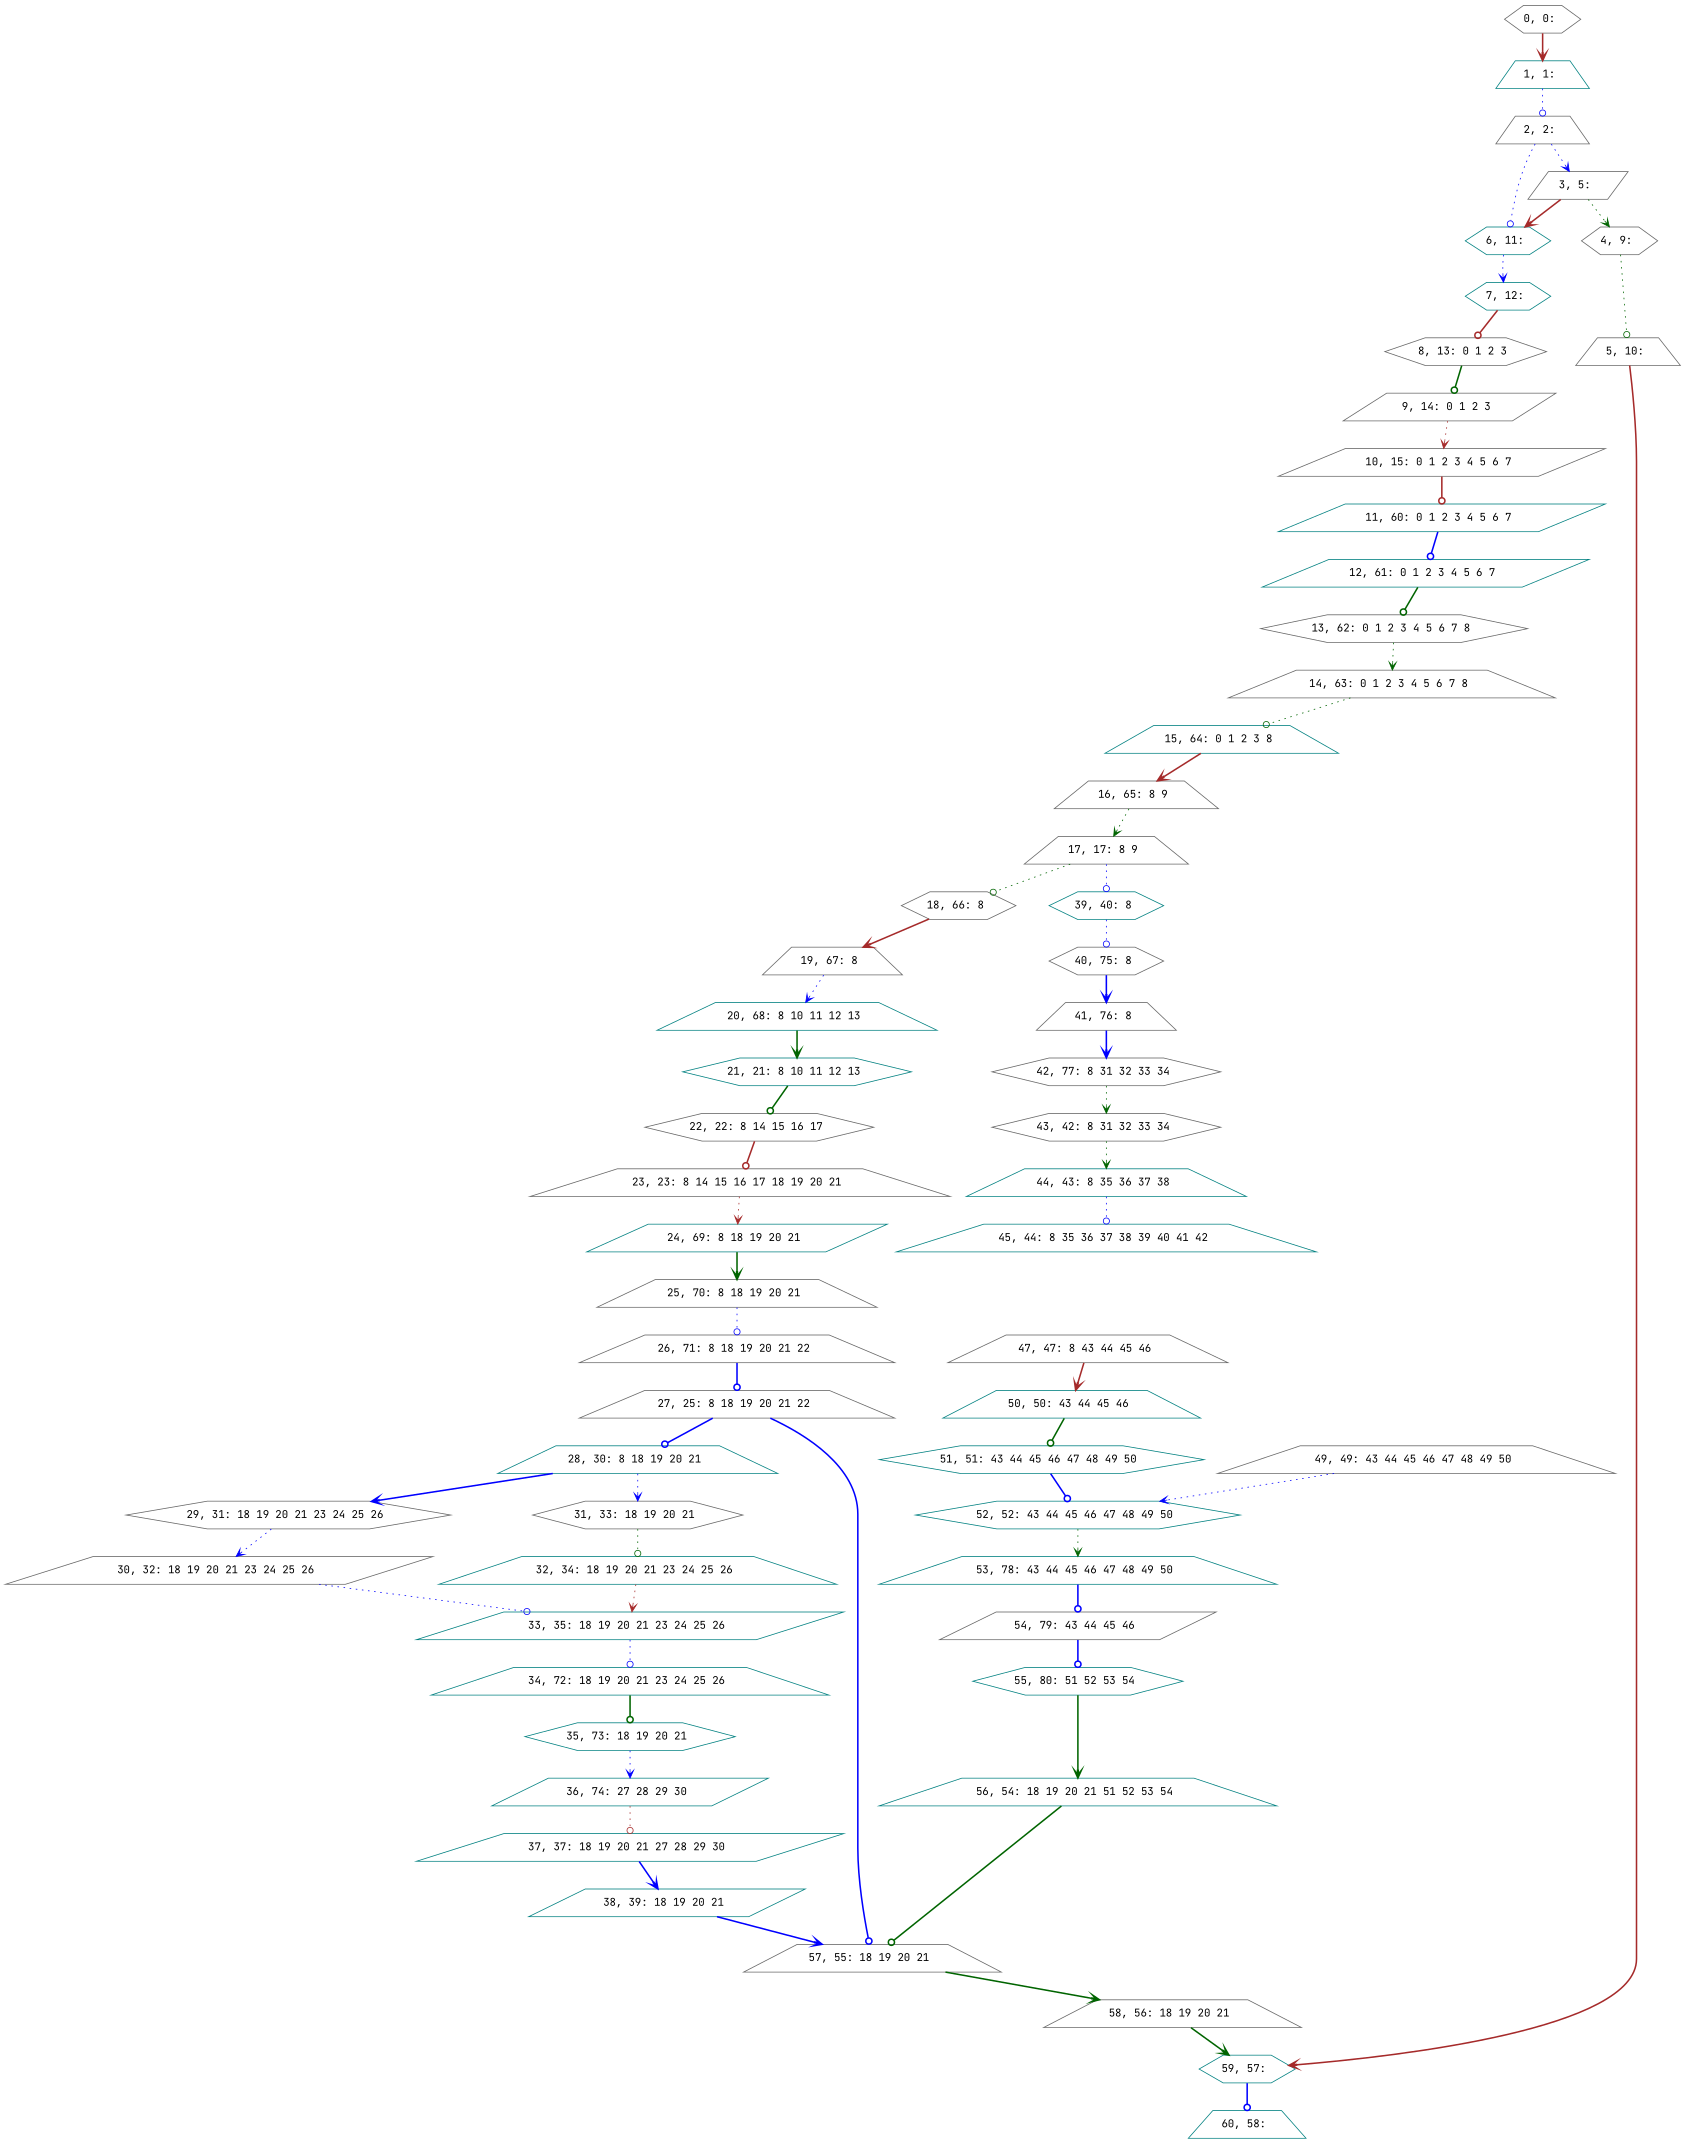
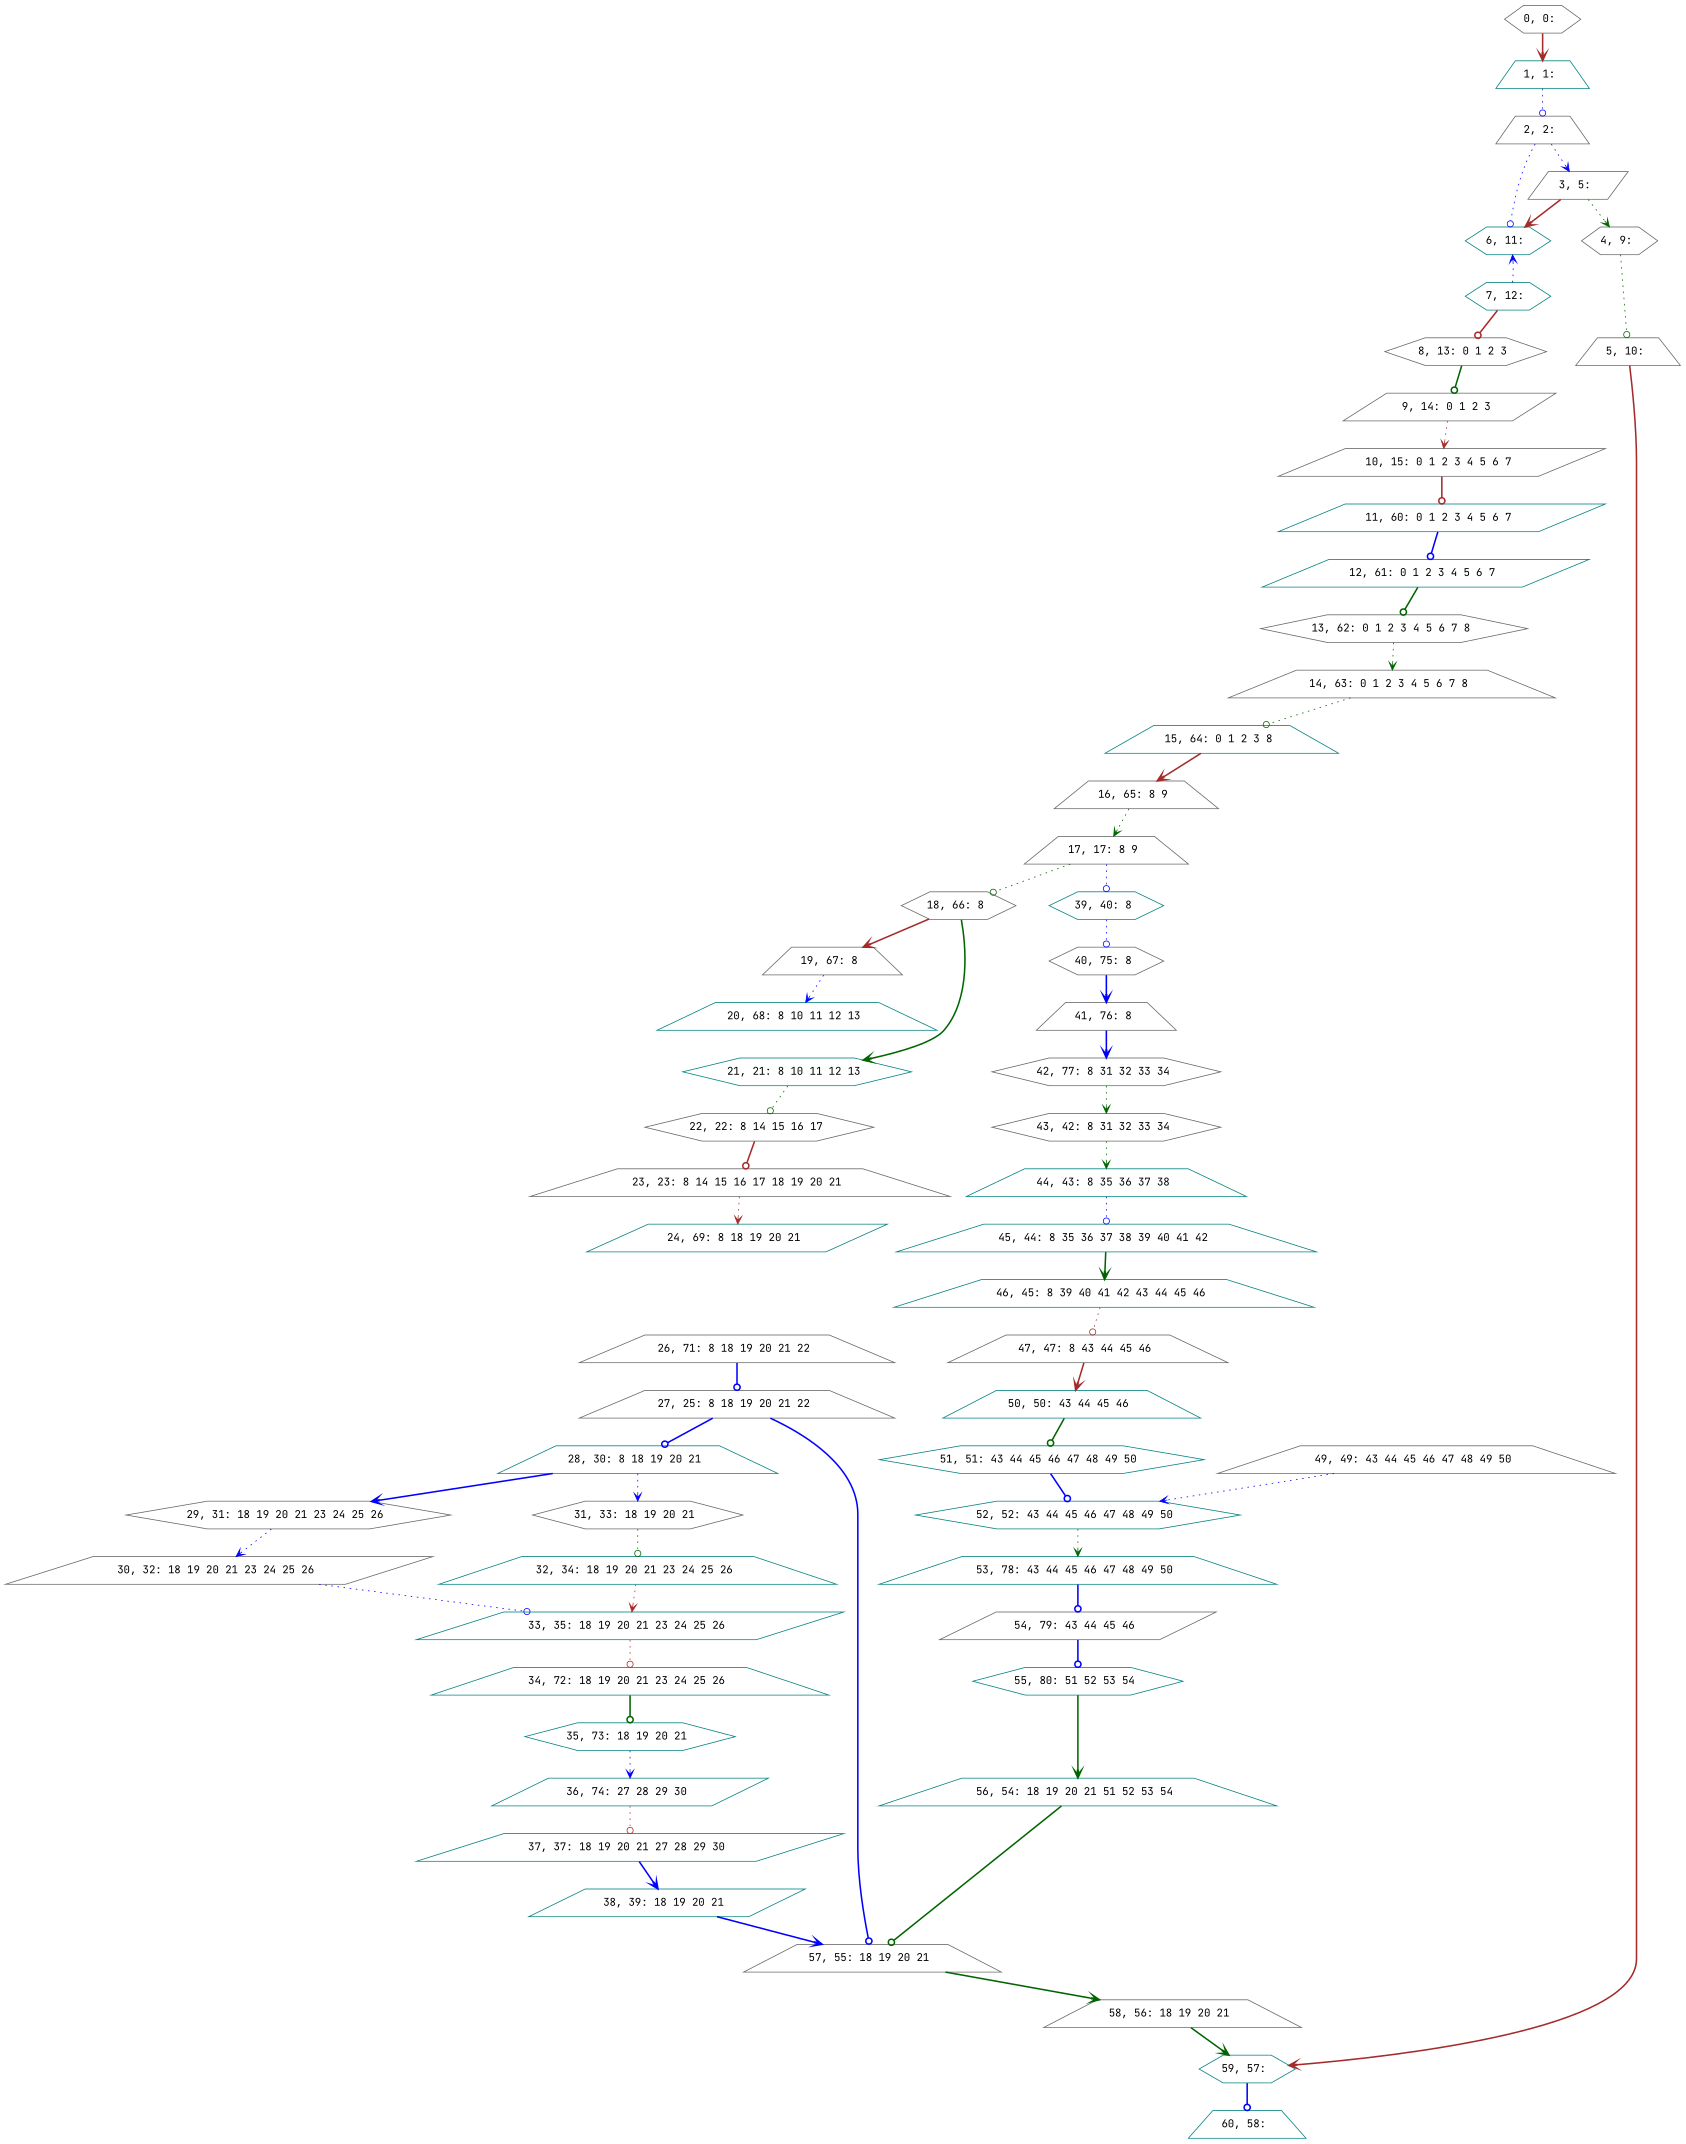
edge "6, 11:" -> "7, 12:": reversed
edge "20, 68: 8 10 11 12 13" -> "21, 21: 8 10 11 12 13": now "18, 66: 8" -> "21, 21: 8 10 11 12 13"
edge "21, 21: 8 10 11 12 13" -> "22, 22: 8 14 15 16 17": style bold -> dotted
node "25, 70: 8 18 19 20 21": removed
node "46, 45: 8 39 40 41 42 43 44 45 46": added
edge "33, 35: 18 19 20 21 23 24 25 26" -> "34, 72: 18 19 20 21 23 24 25 26": color blue -> brown
